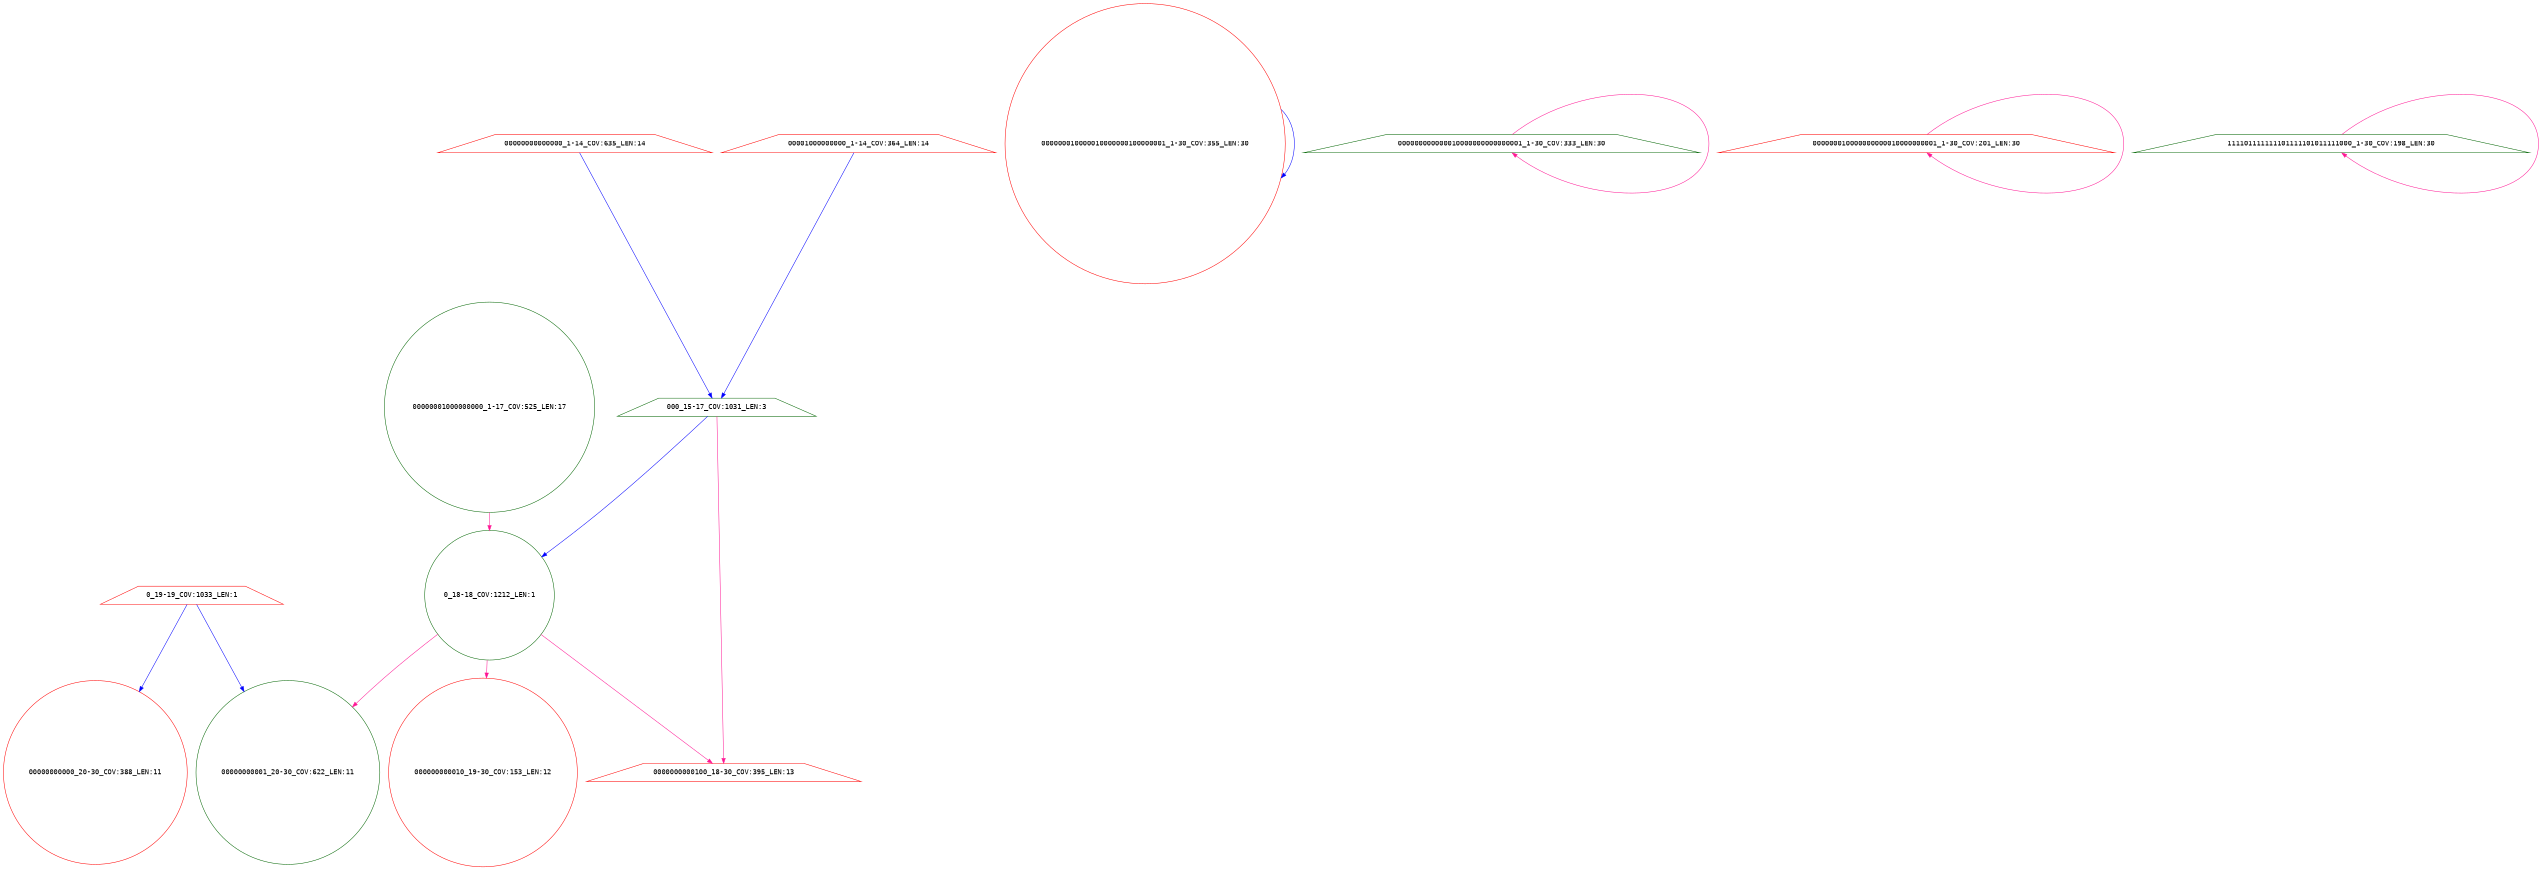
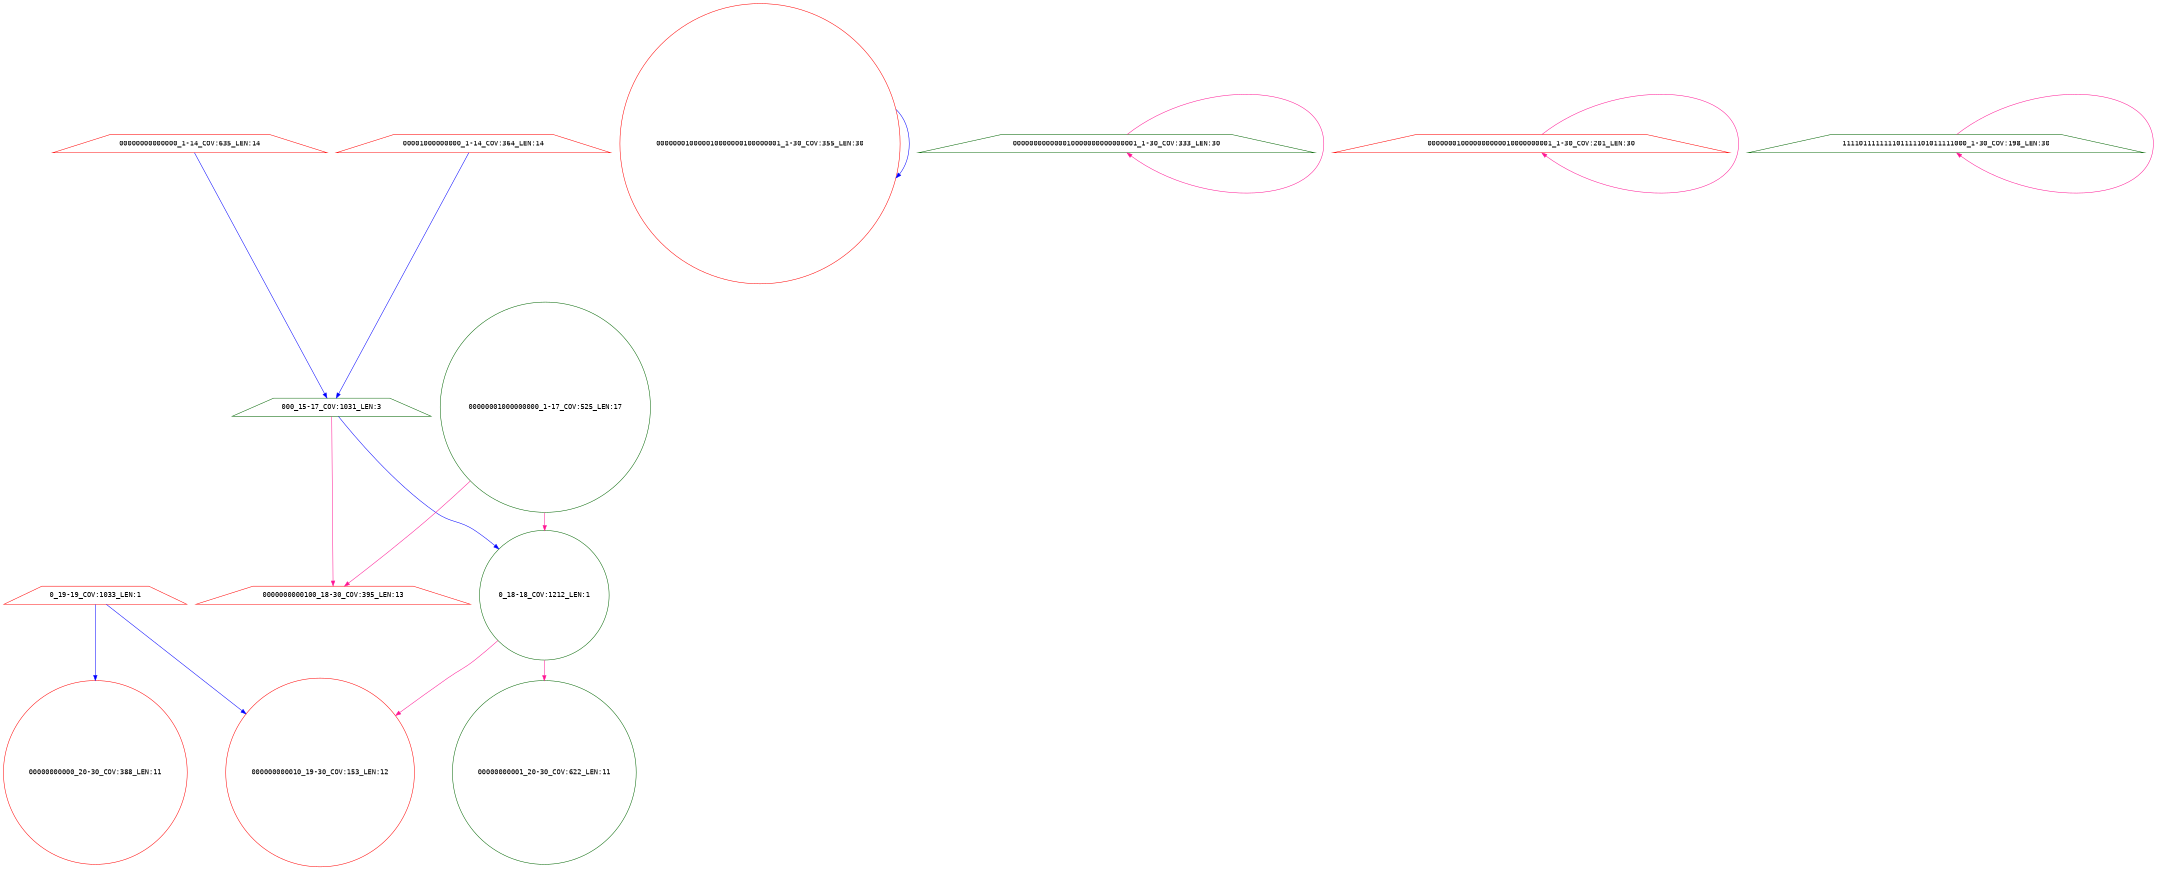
edge "0_19-19_COV:1033_LEN:1" -> "00000000001_20-30_COV:622_LEN:11": now "0_19-19_COV:1033_LEN:1" -> "000000000010_19-30_COV:153_LEN:12"
edge "0_18-18_COV:1212_LEN:1" -> "0000000000100_18-30_COV:395_LEN:13": now "00000001000000000_1-17_COV:525_LEN:17" -> "0000000000100_18-30_COV:395_LEN:13"
